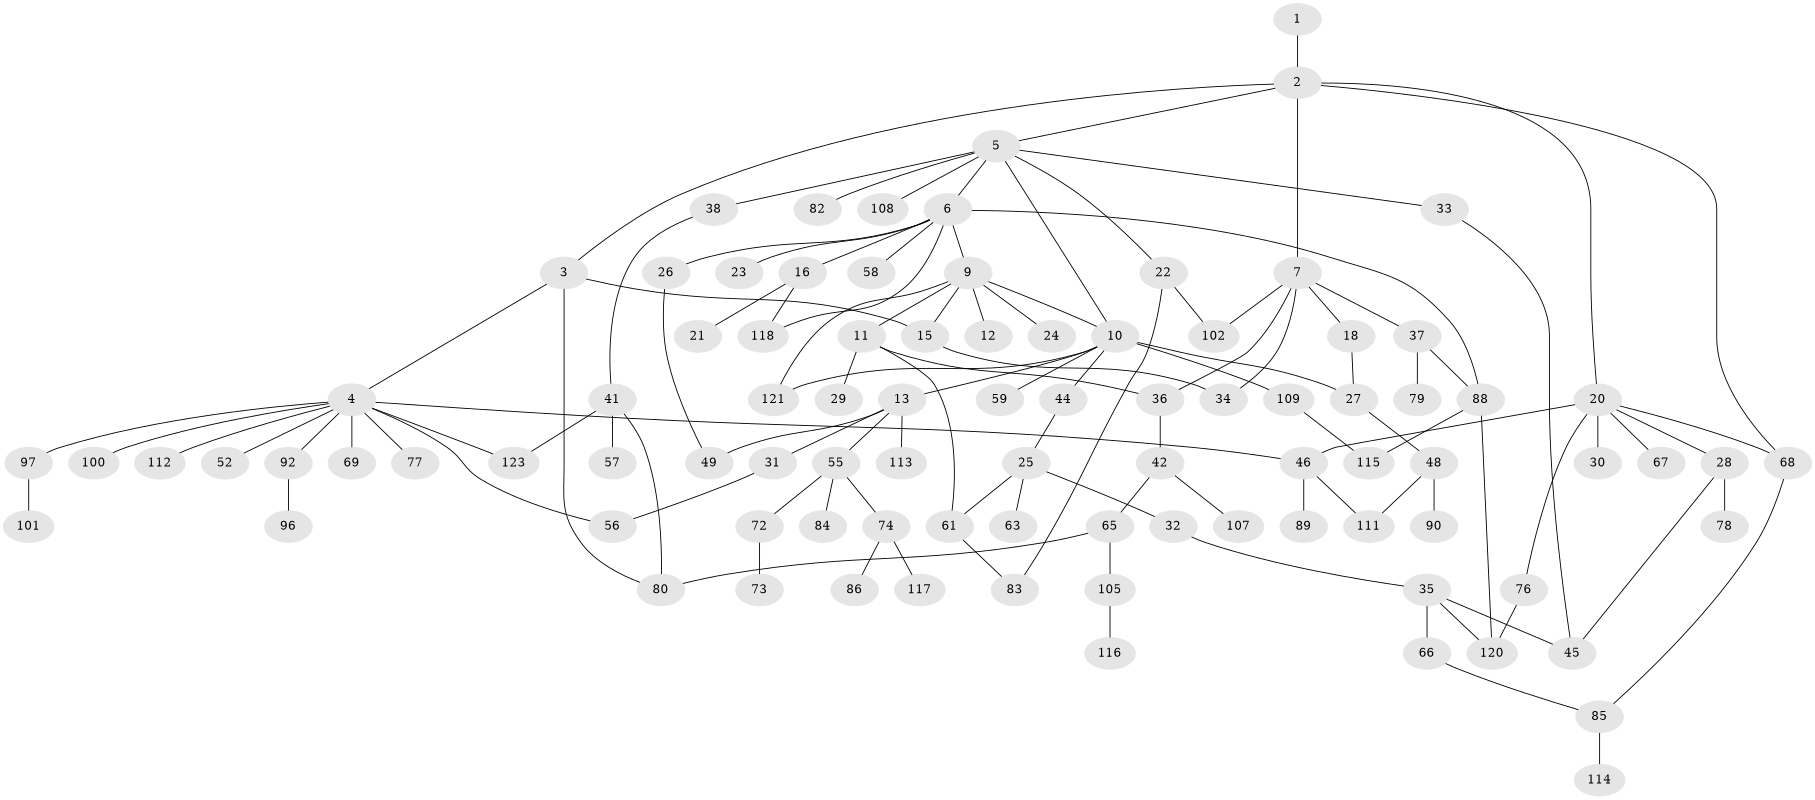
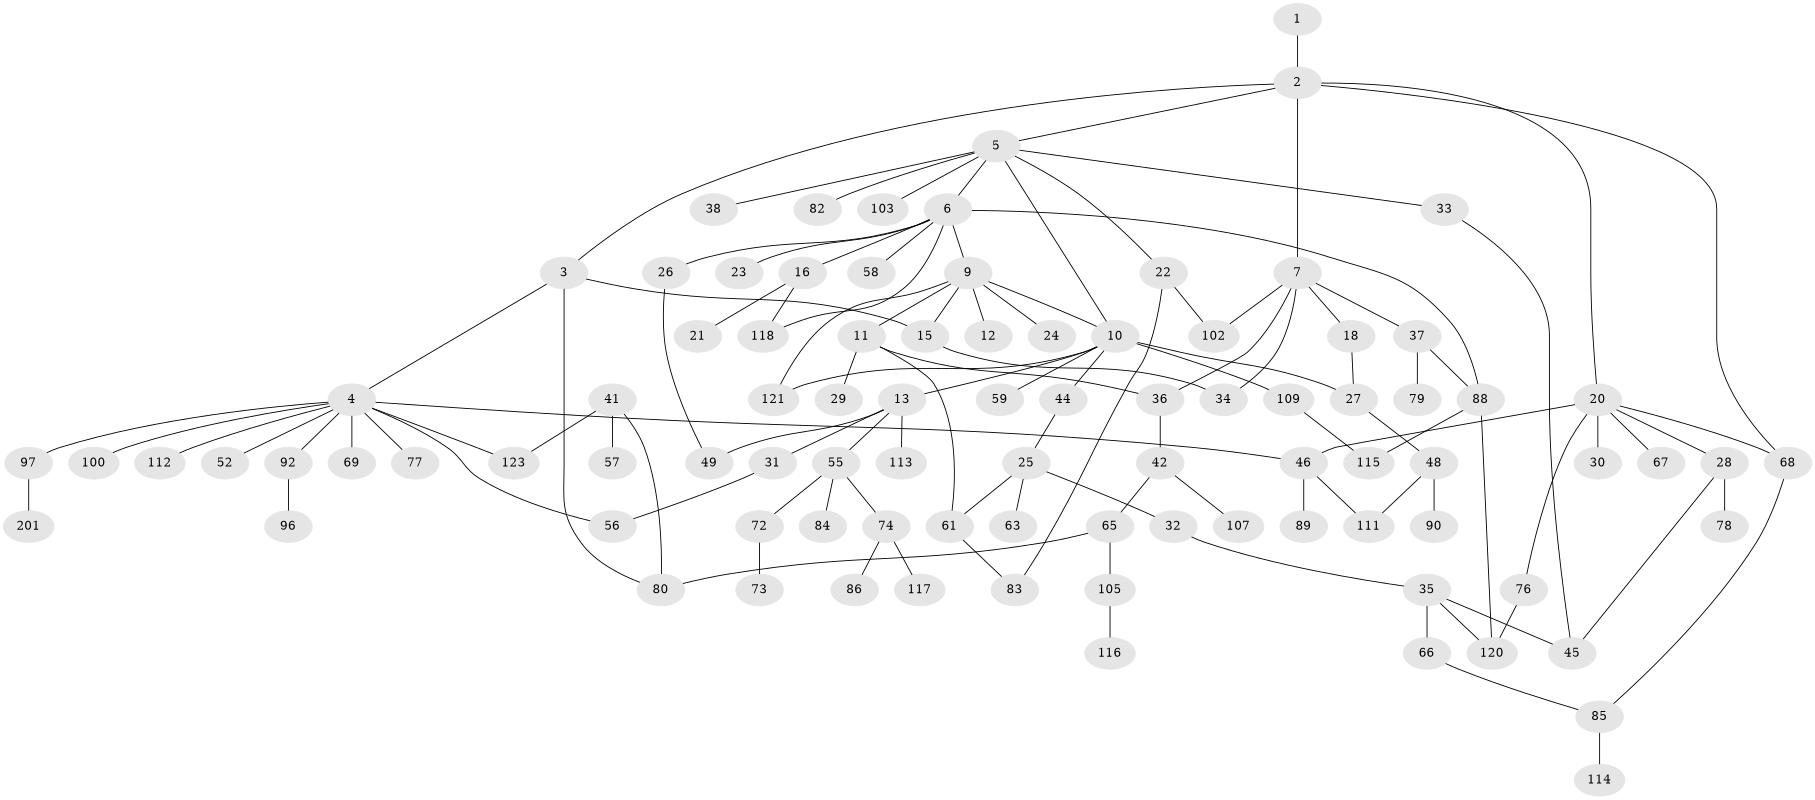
node "108": label "108" -> "103"
edge "38" -- "41": removed
node "101": label "101" -> "201"
